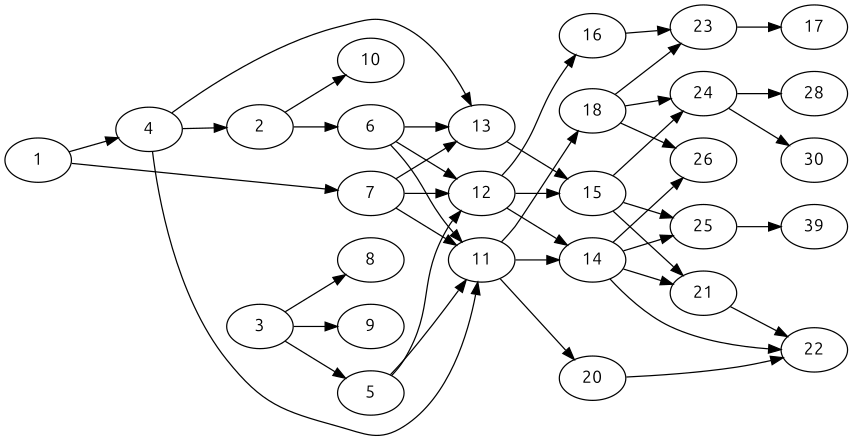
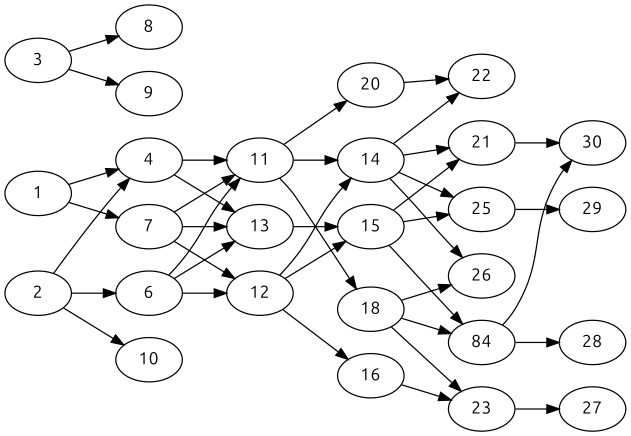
node "17": label "17" -> "27"
node "24": label "24" -> "84"
edge "4" -> "2": reversed
node "39": label "39" -> "29"
edge "21" -> "22": now "21" -> "30"
node "5": removed
